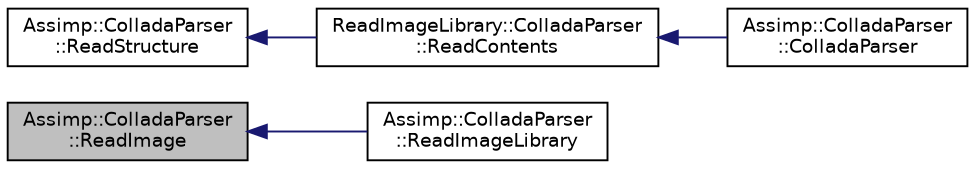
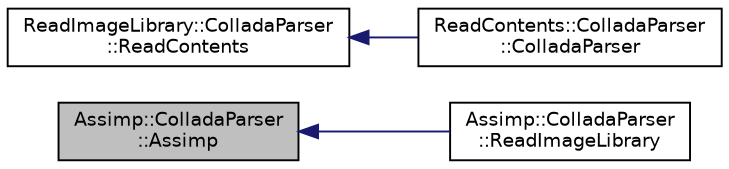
node "Assimp::ColladaParser ::ReadStructure": removed
node "Assimp::ColladaParser ::ColladaParser": label "Assimp::ColladaParser ::ColladaParser" -> "ReadContents::ColladaParser ::ColladaParser"
node "Assimp::ColladaParser ::ReadImage": label "Assimp::ColladaParser ::ReadImage" -> "Assimp::ColladaParser ::Assimp"
